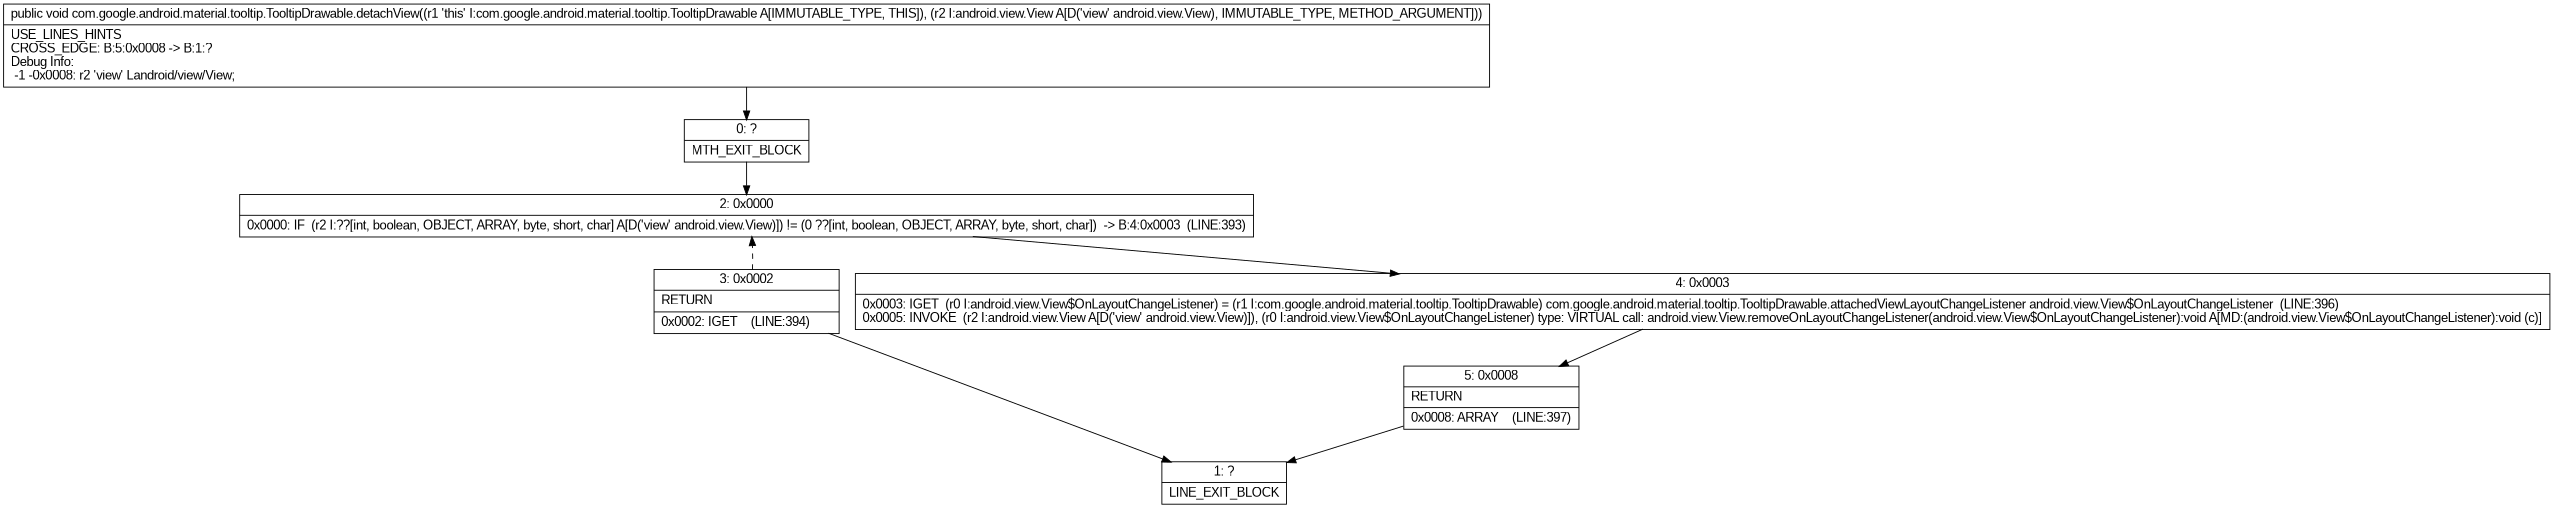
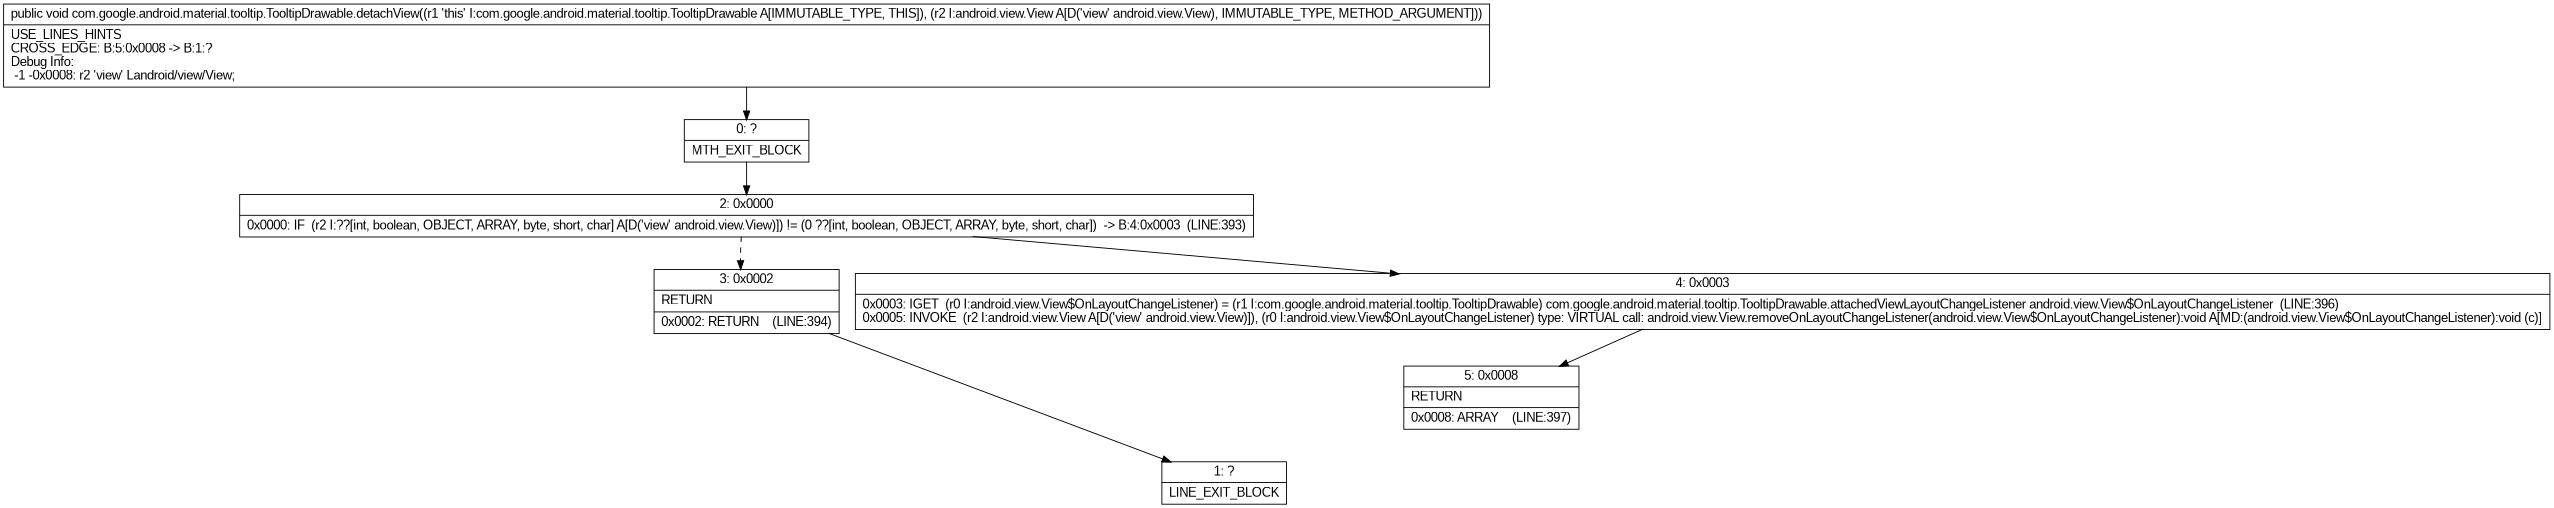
edge "3: 0x0002" -> "2: 0x0000": reversed
node "3: 0x0002": text "0x0002: IGET    (LINE:394)" -> "0x0002: RETURN    (LINE:394)"
edge "5: 0x0008" -> "1: ?": removed
